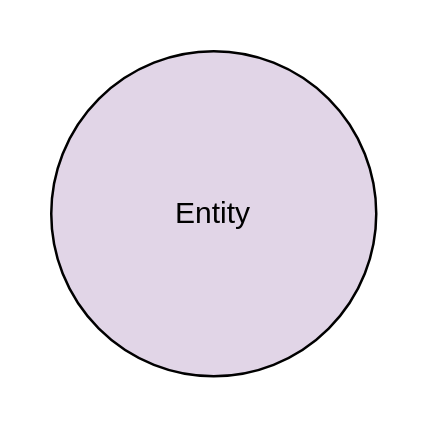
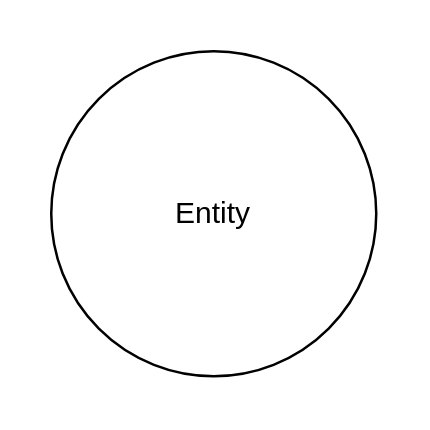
node "Entity": fillcolor #e1d5e7 -> #ffffff
